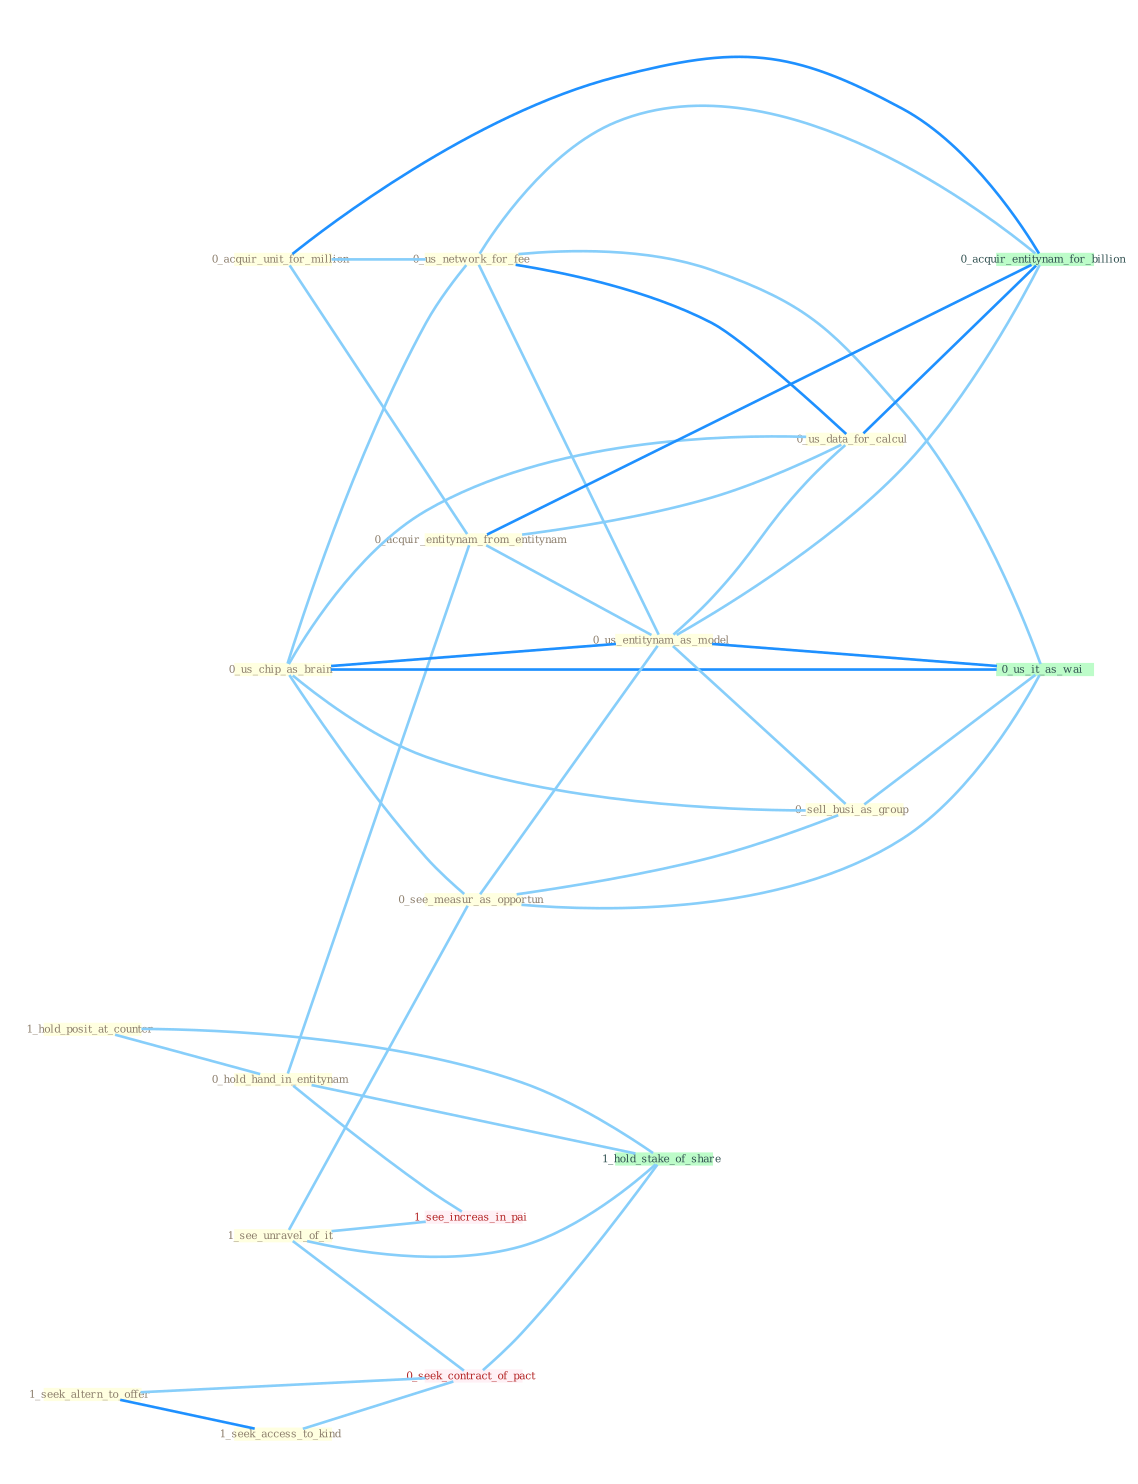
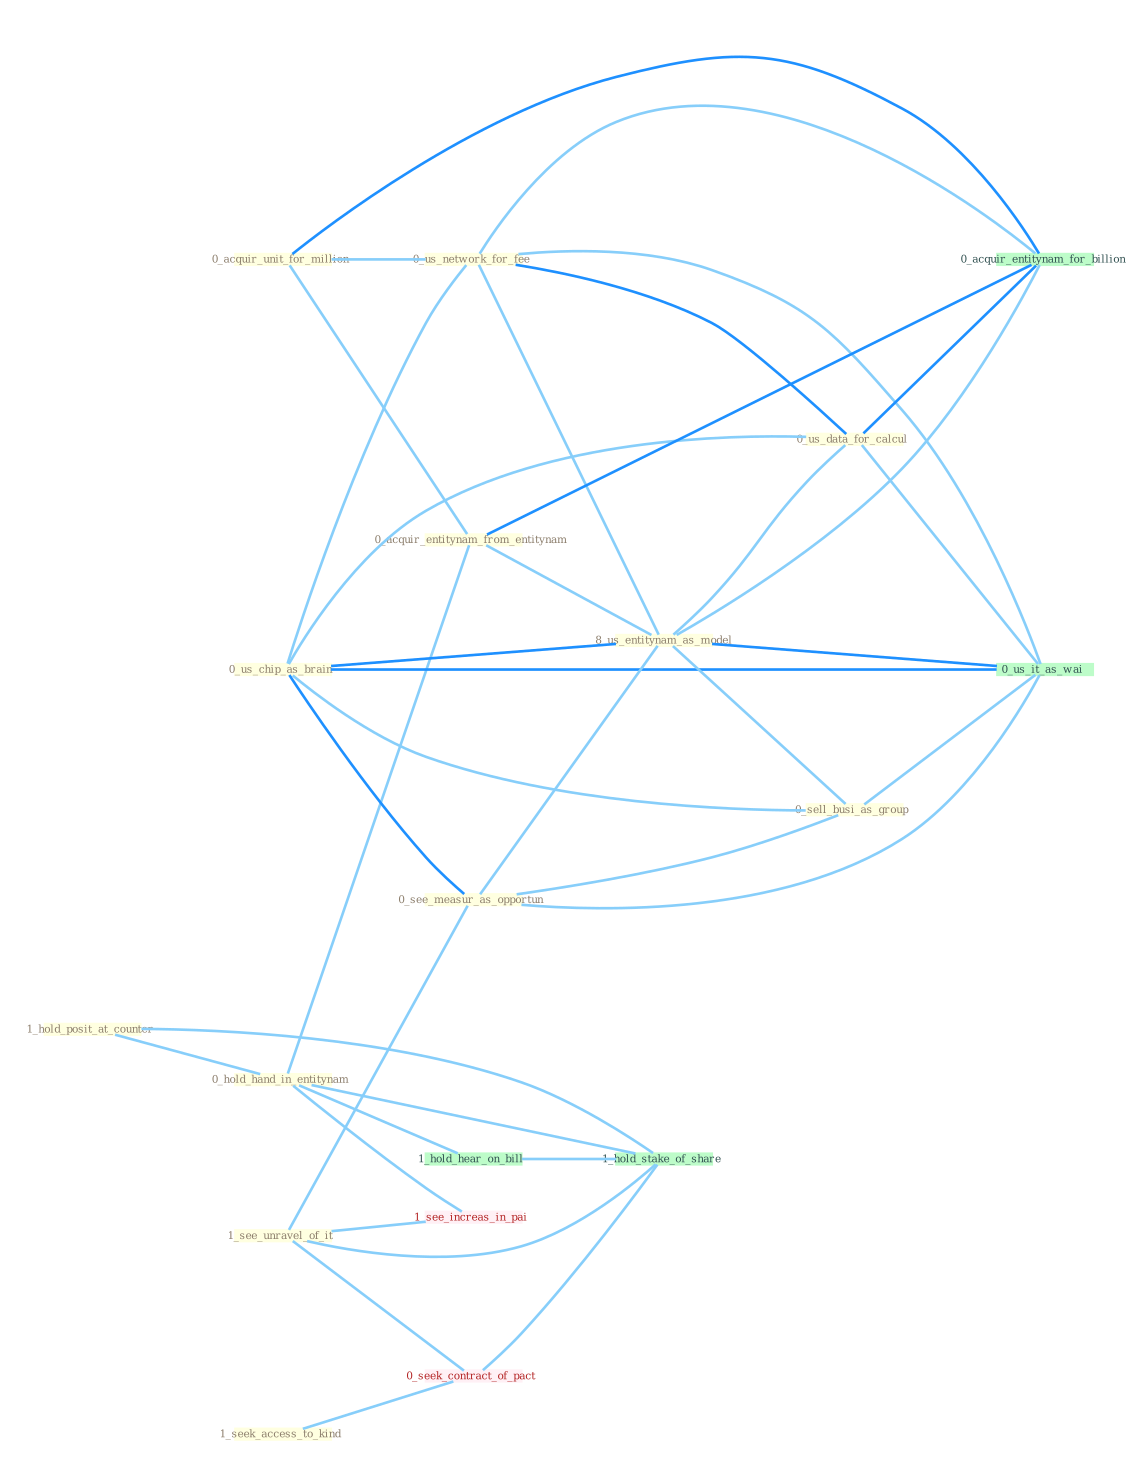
edge "0_us_data_for_calcul" -- "0_acquir_entitynam_from_entitynam": now "0_us_data_for_calcul" -- "0_us_it_as_wai"
node "0_us_entitynam_as_model": label "0_us_entitynam_as_model" -> "8_us_entitynam_as_model"
edge "0_us_chip_as_brain" -- "0_see_measur_as_opportun": color #87cefa -> #1e90ff
node "1_hold_hear_on_bill": added
node "1_seek_altern_to_offer": removed
